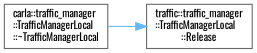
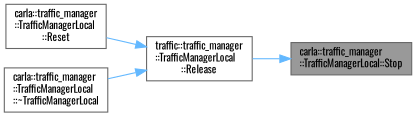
node "carla::traffic_manager ::TrafficManagerLocal ::Reset": added
node "carla::traffic_manager ::TrafficManagerLocal::Stop": added
